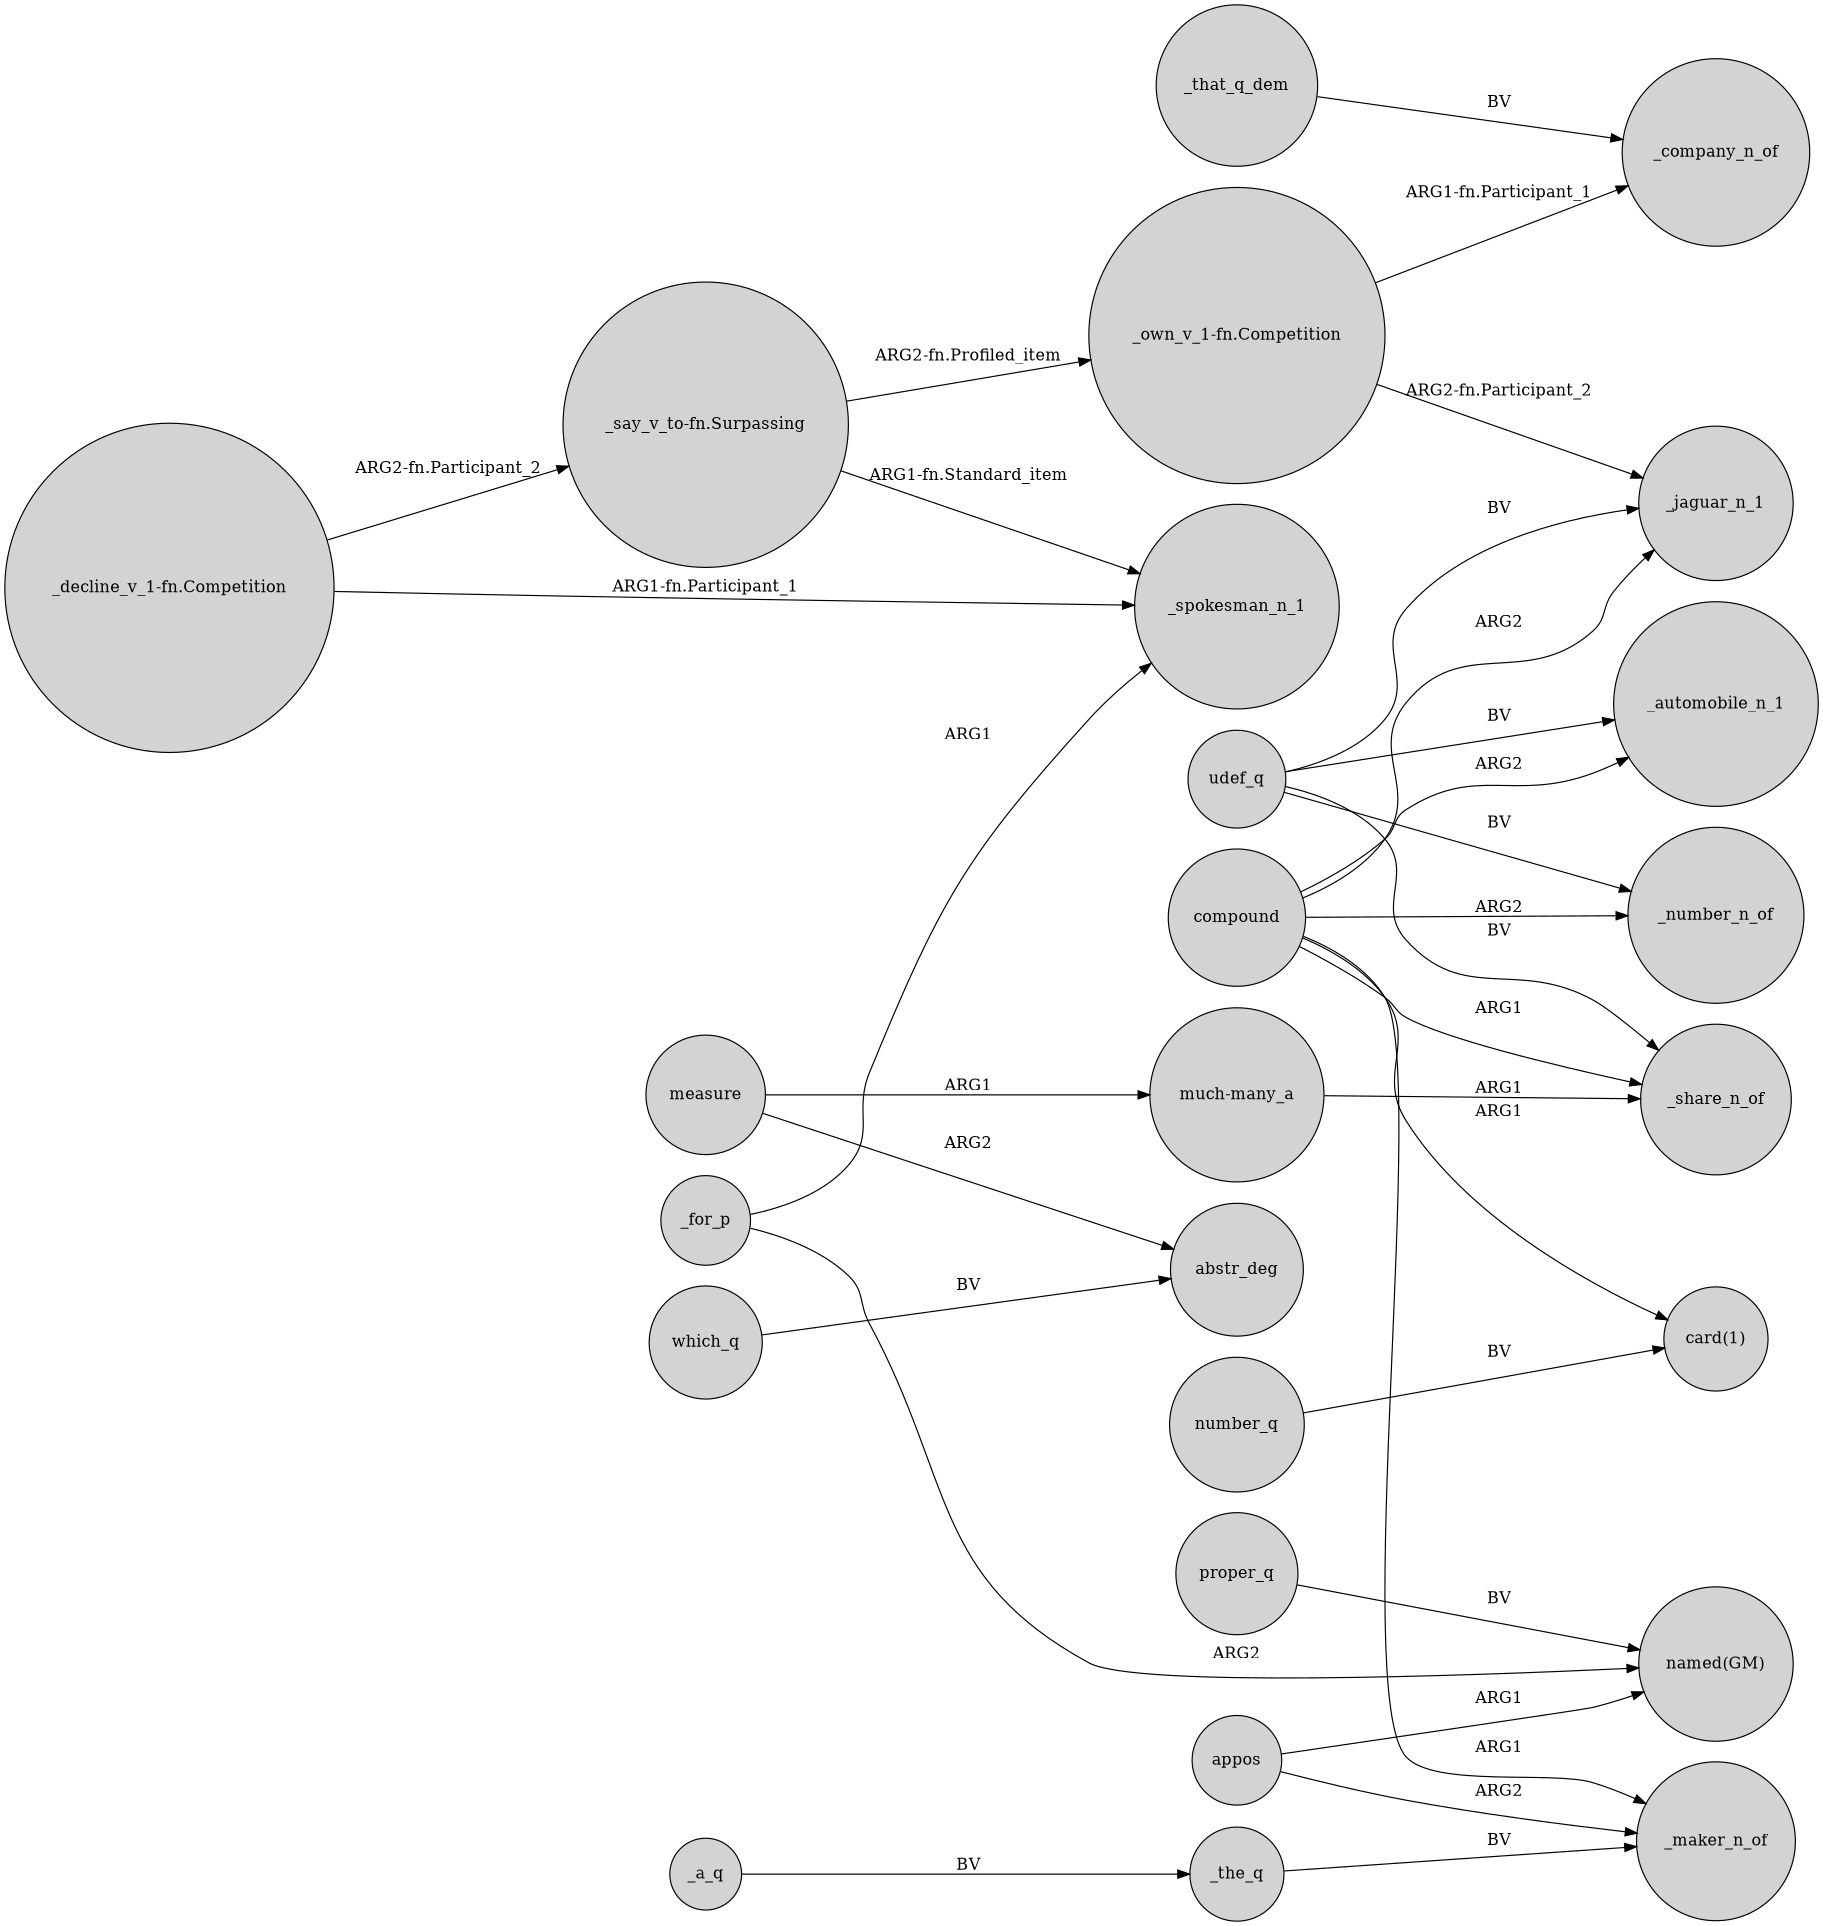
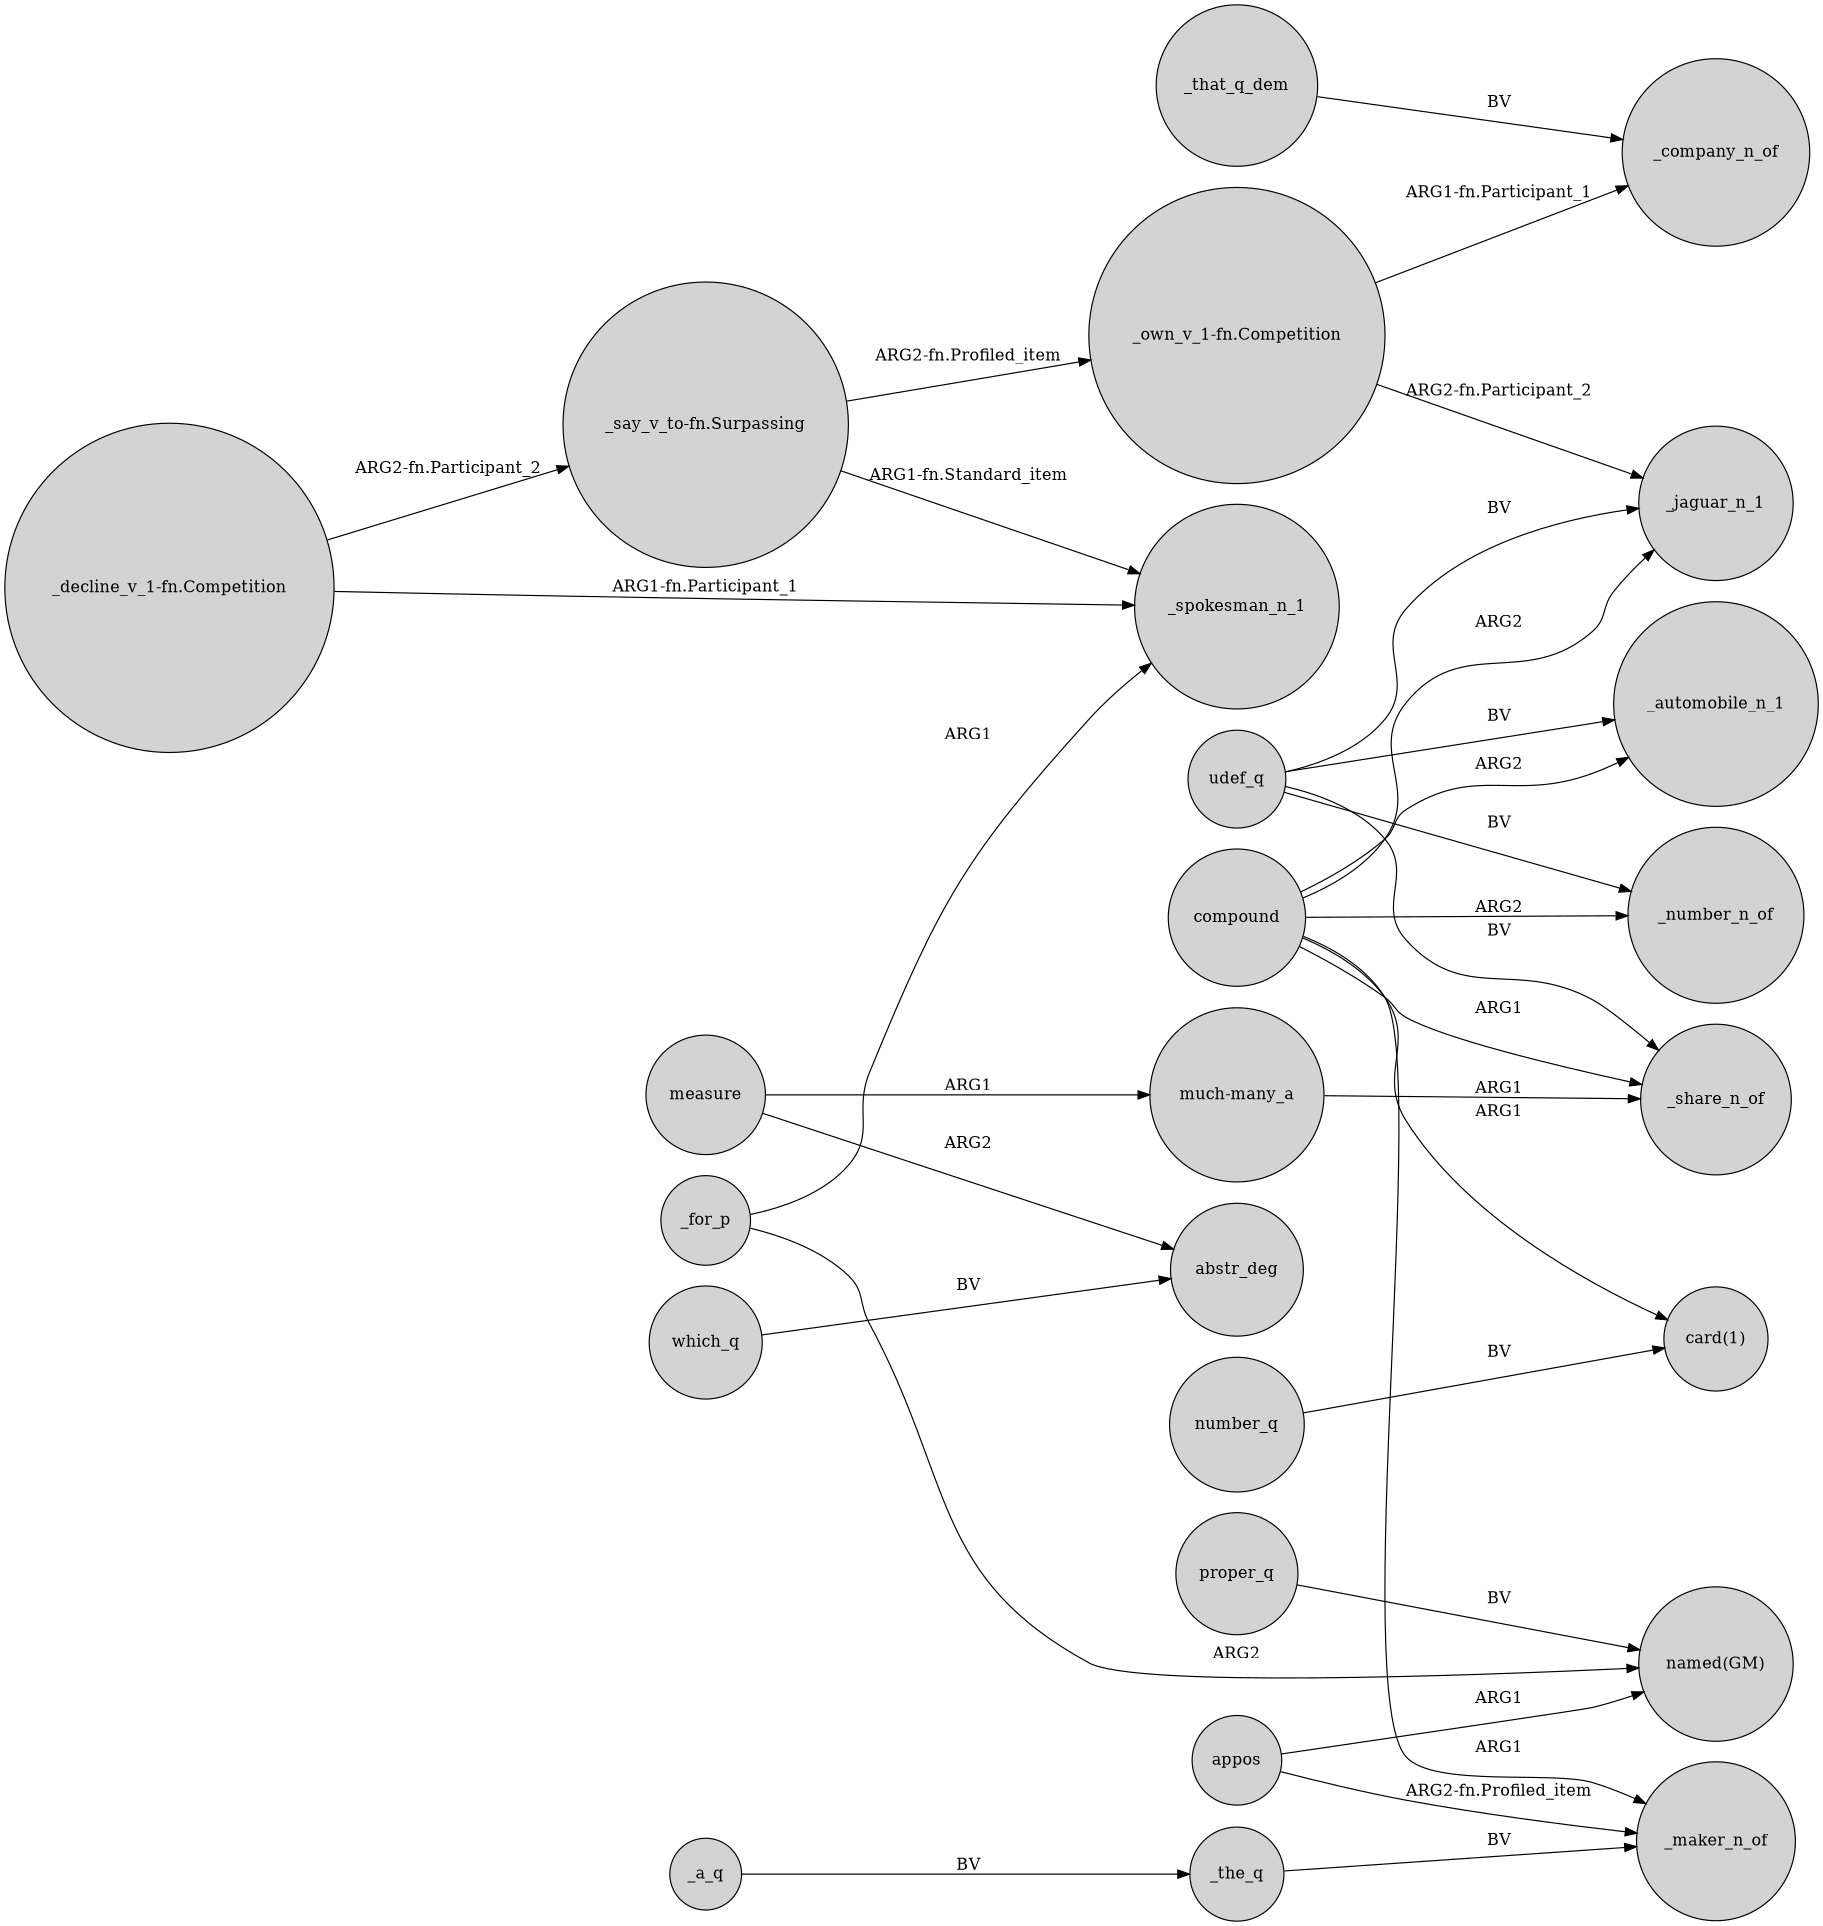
edge "appos" -> "_maker_n_of": label "ARG2" -> "ARG2-fn.Profiled_item"
